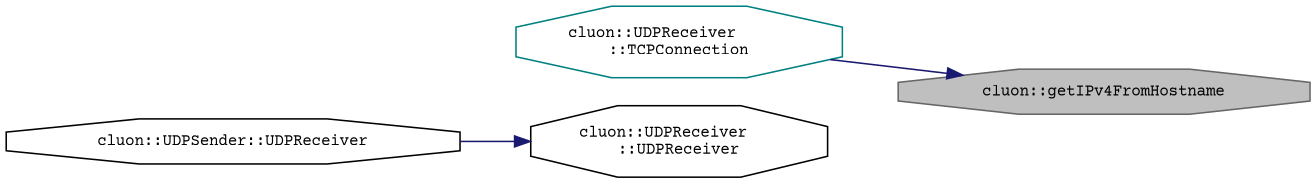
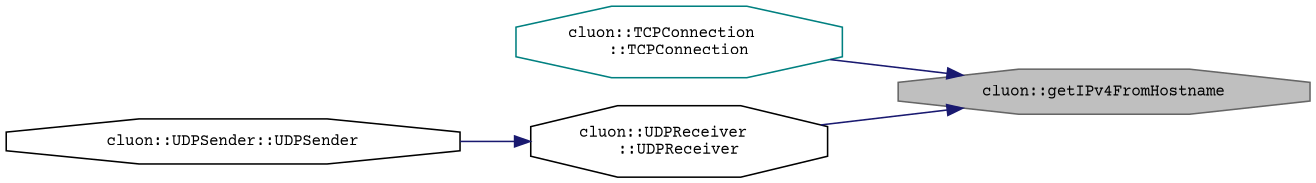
node "cluon::UDPReceiver ::TCPConnection": label "cluon::UDPReceiver ::TCPConnection" -> "cluon::TCPConnection ::TCPConnection"
edge "cluon::UDPReceiver ::UDPReceiver" -> "cluon::getIPv4FromHostname": added
node "cluon::UDPSender::UDPReceiver": label "cluon::UDPSender::UDPReceiver" -> "cluon::UDPSender::UDPSender"
